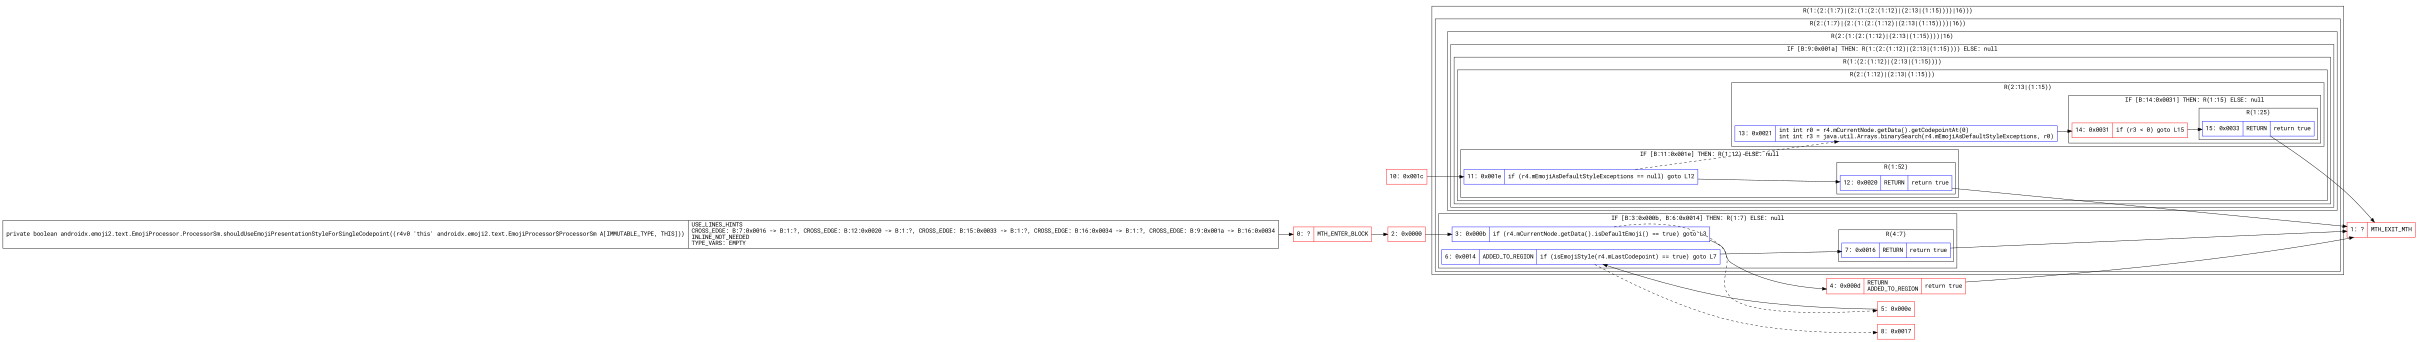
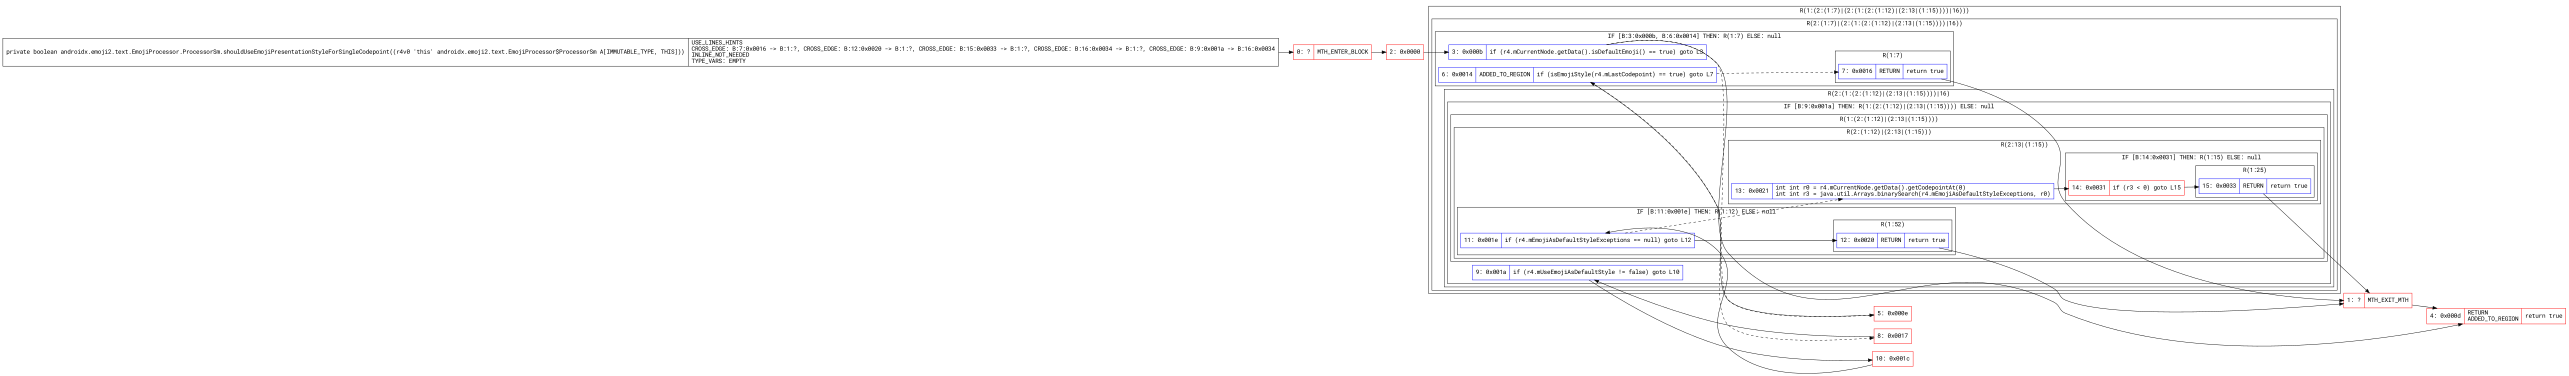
cluster "R(4:7)": label "R(4:7)" -> "R(1:7)"
edge "6: 0x0014" -> "7: 0x0016": style solid -> dashed
edge "4: 0x000d" -> "1: ?": reversed
node "9: 0x001a": added
